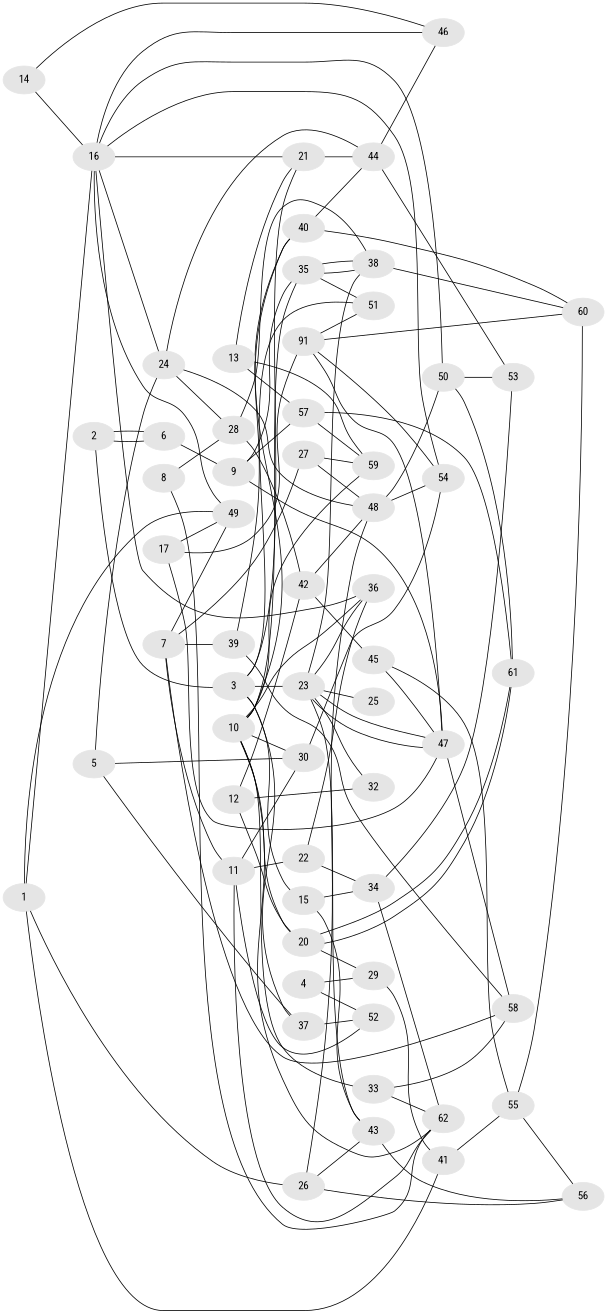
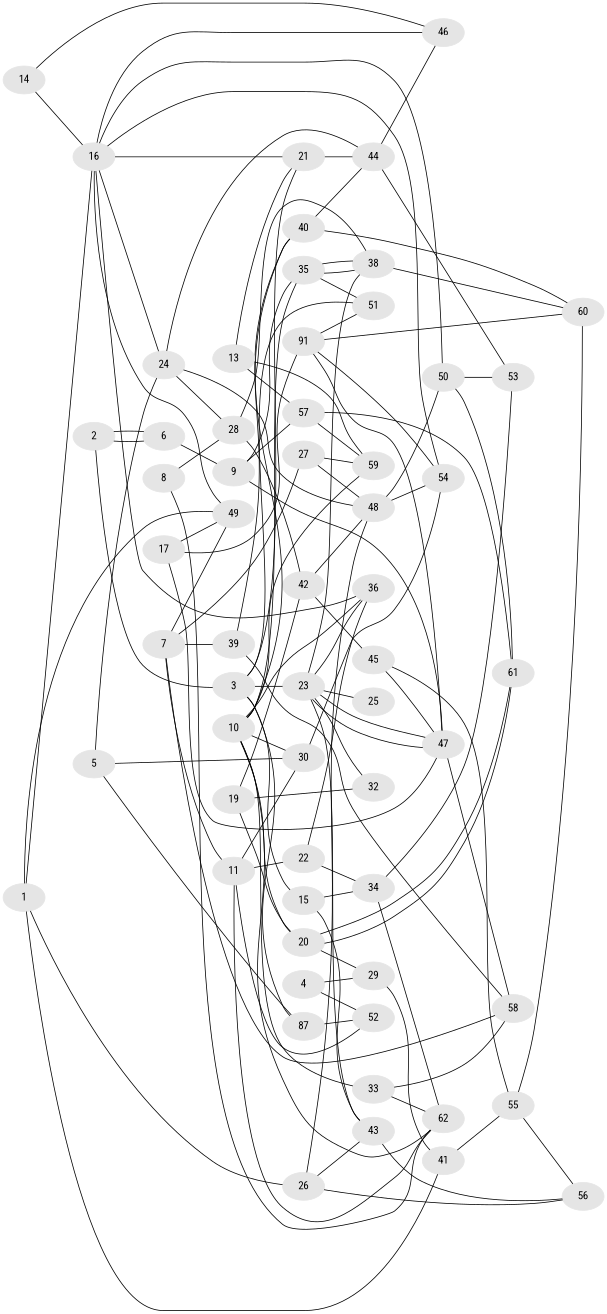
node "12": label "12" -> "19"
node "37": label "37" -> "87"
